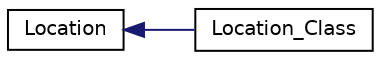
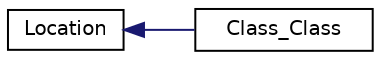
node "Location_Class": label "Location_Class" -> "Class_Class"
